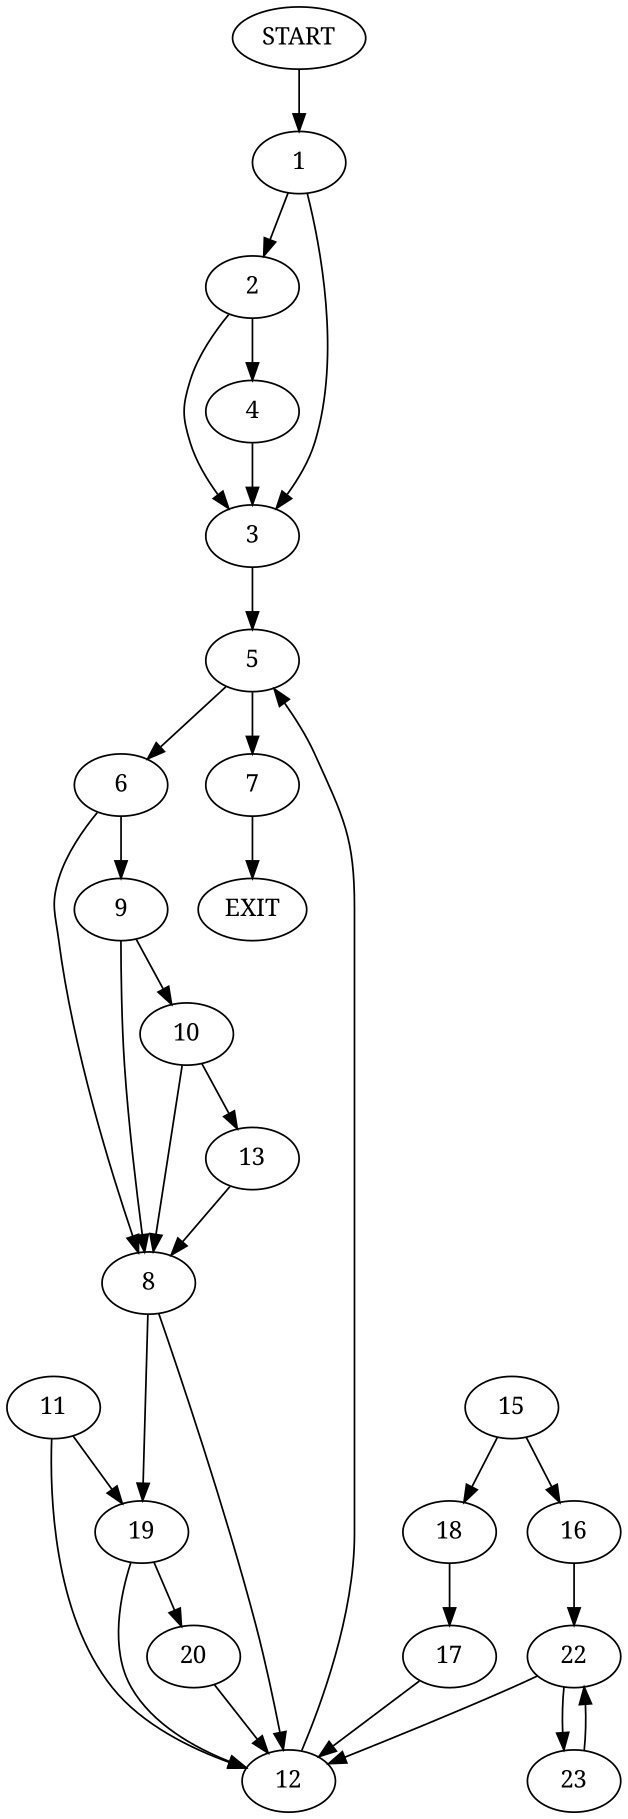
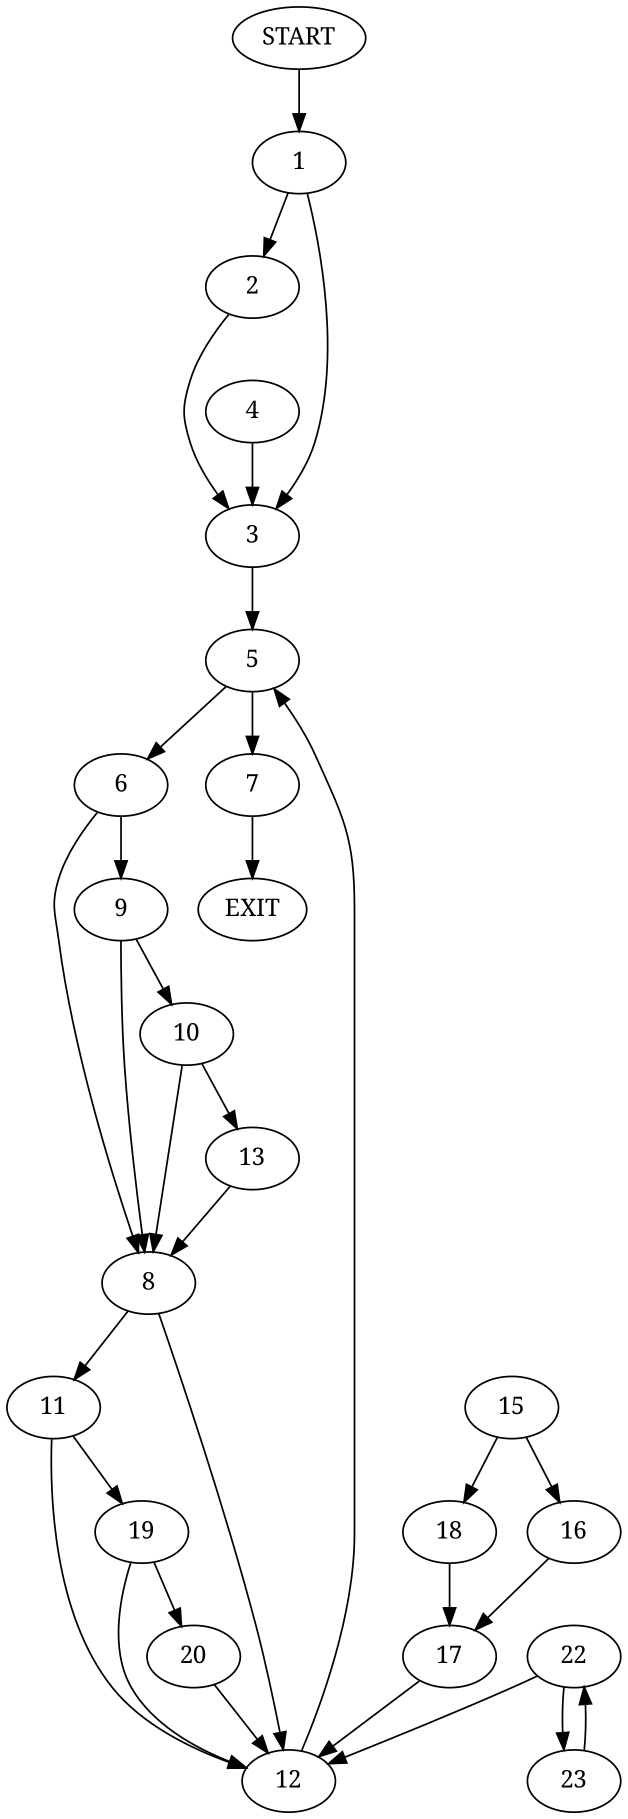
edge "2" -> "4": removed
edge "8" -> "19": now "8" -> "11"
edge "16" -> "22": now "16" -> "17"
